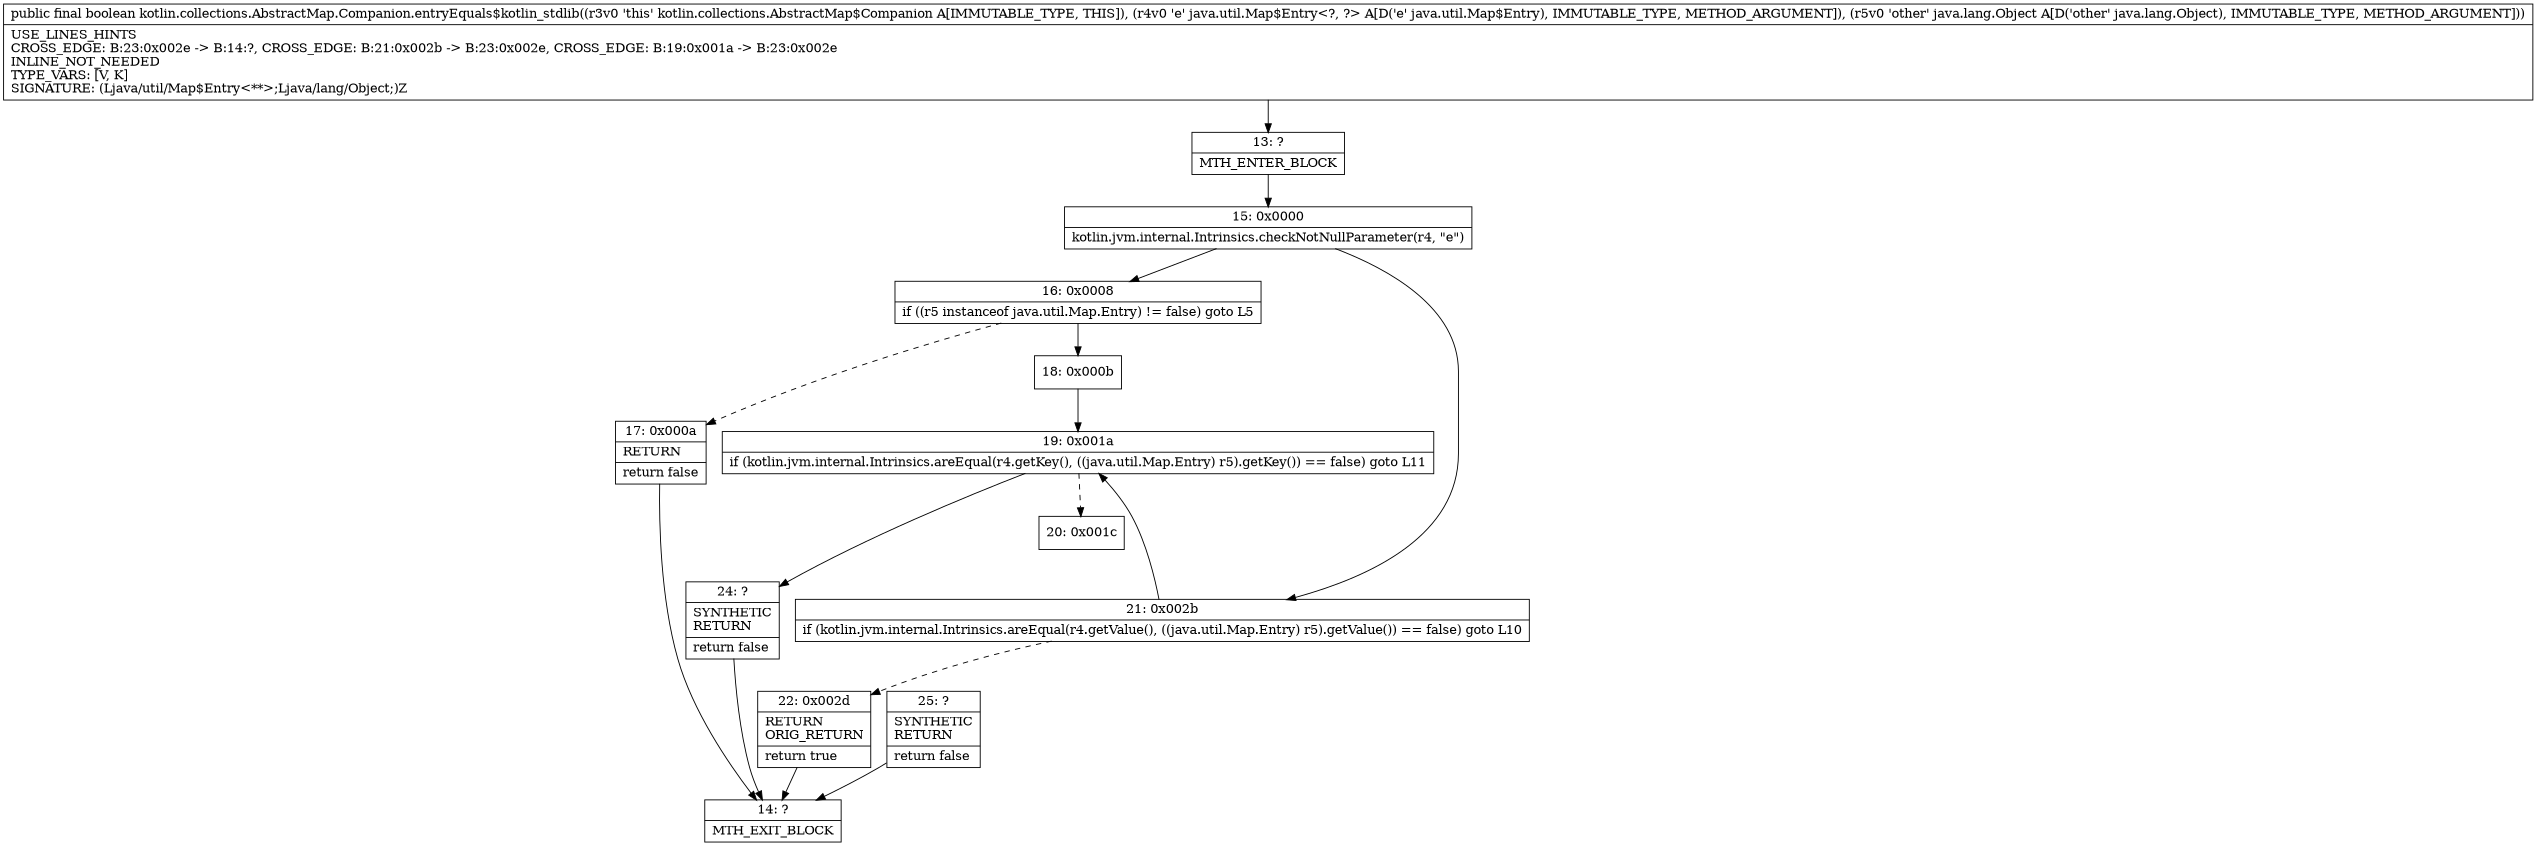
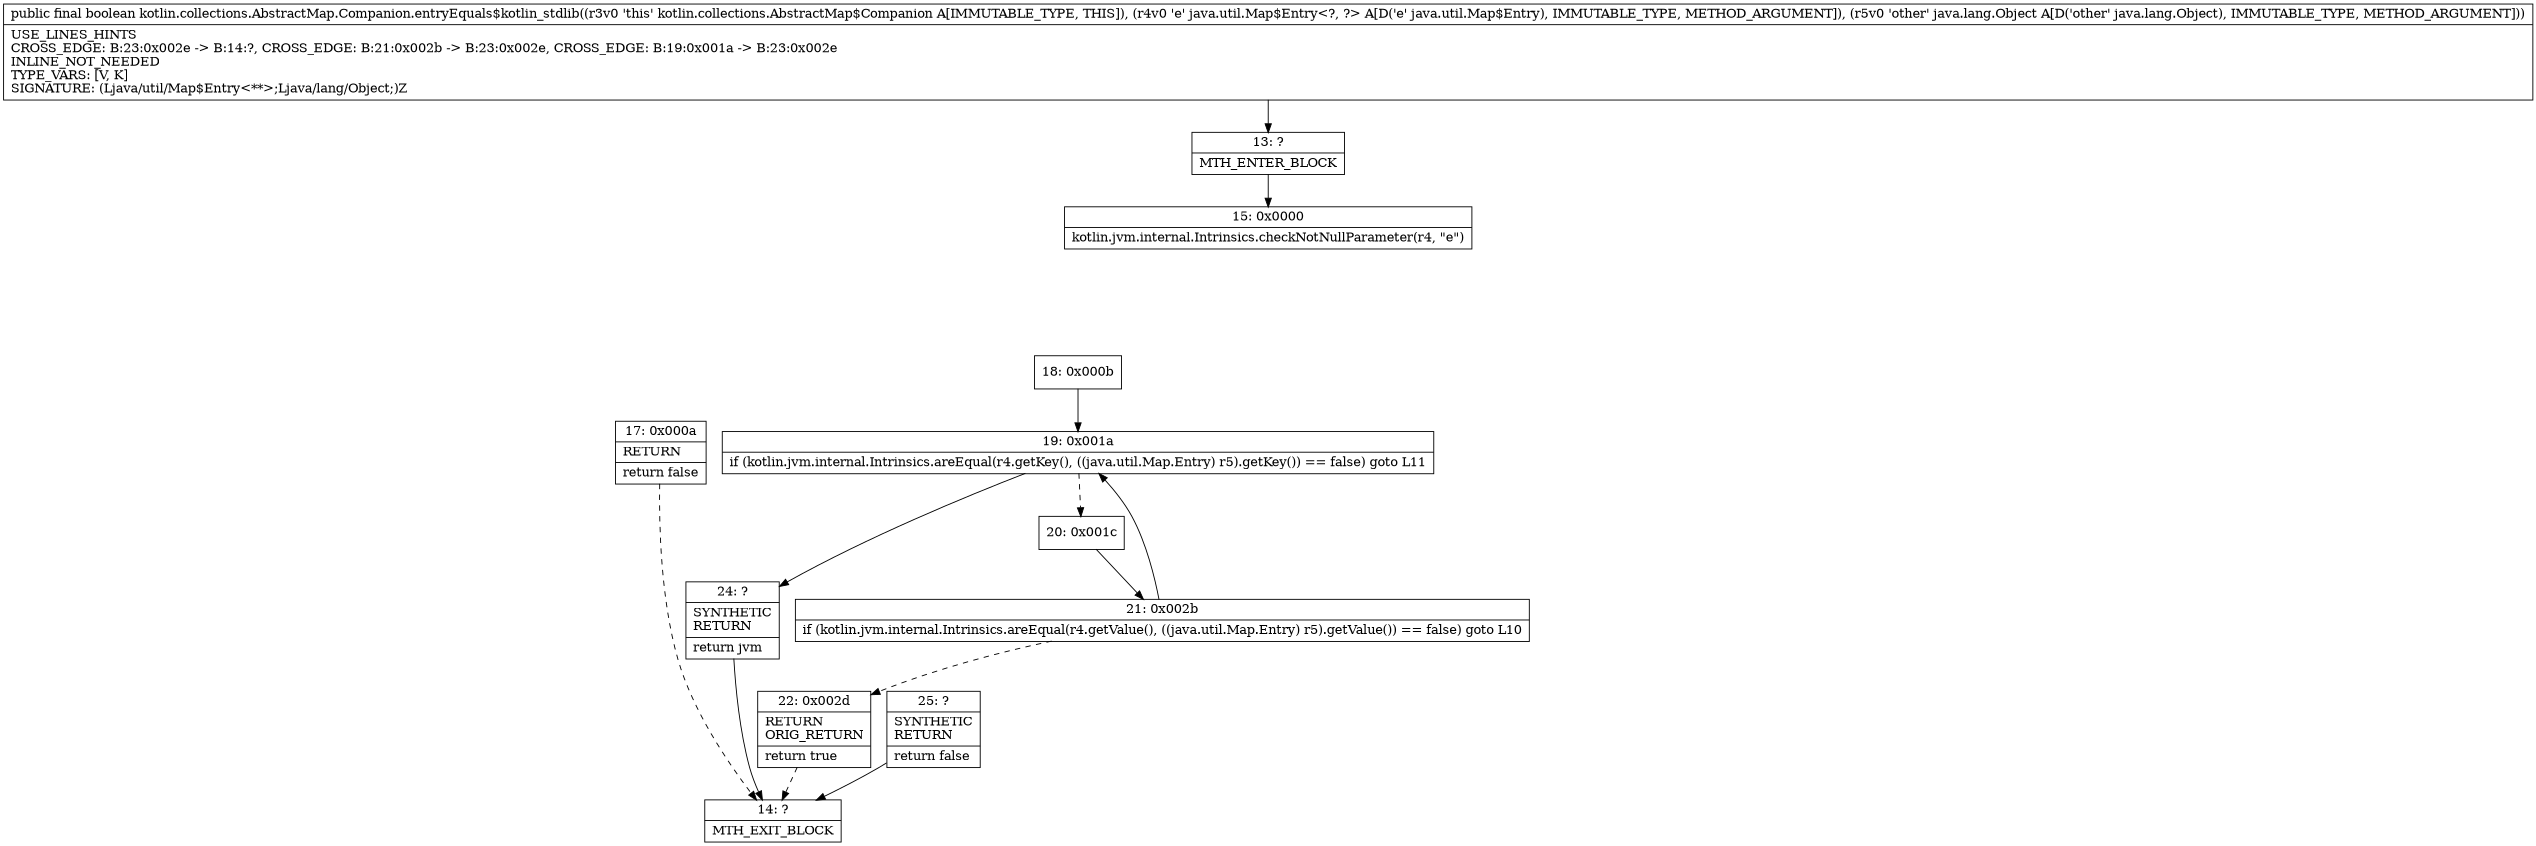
node "16: 0x0008": removed
edge "15: 0x0000" -> "21: 0x002b": now "20: 0x001c" -> "21: 0x002b"
edge "17: 0x000a" -> "14: ?": style solid -> dashed
node "24: ?": text "return false" -> "return jvm"
edge "22: 0x002d" -> "14: ?": style solid -> dashed
